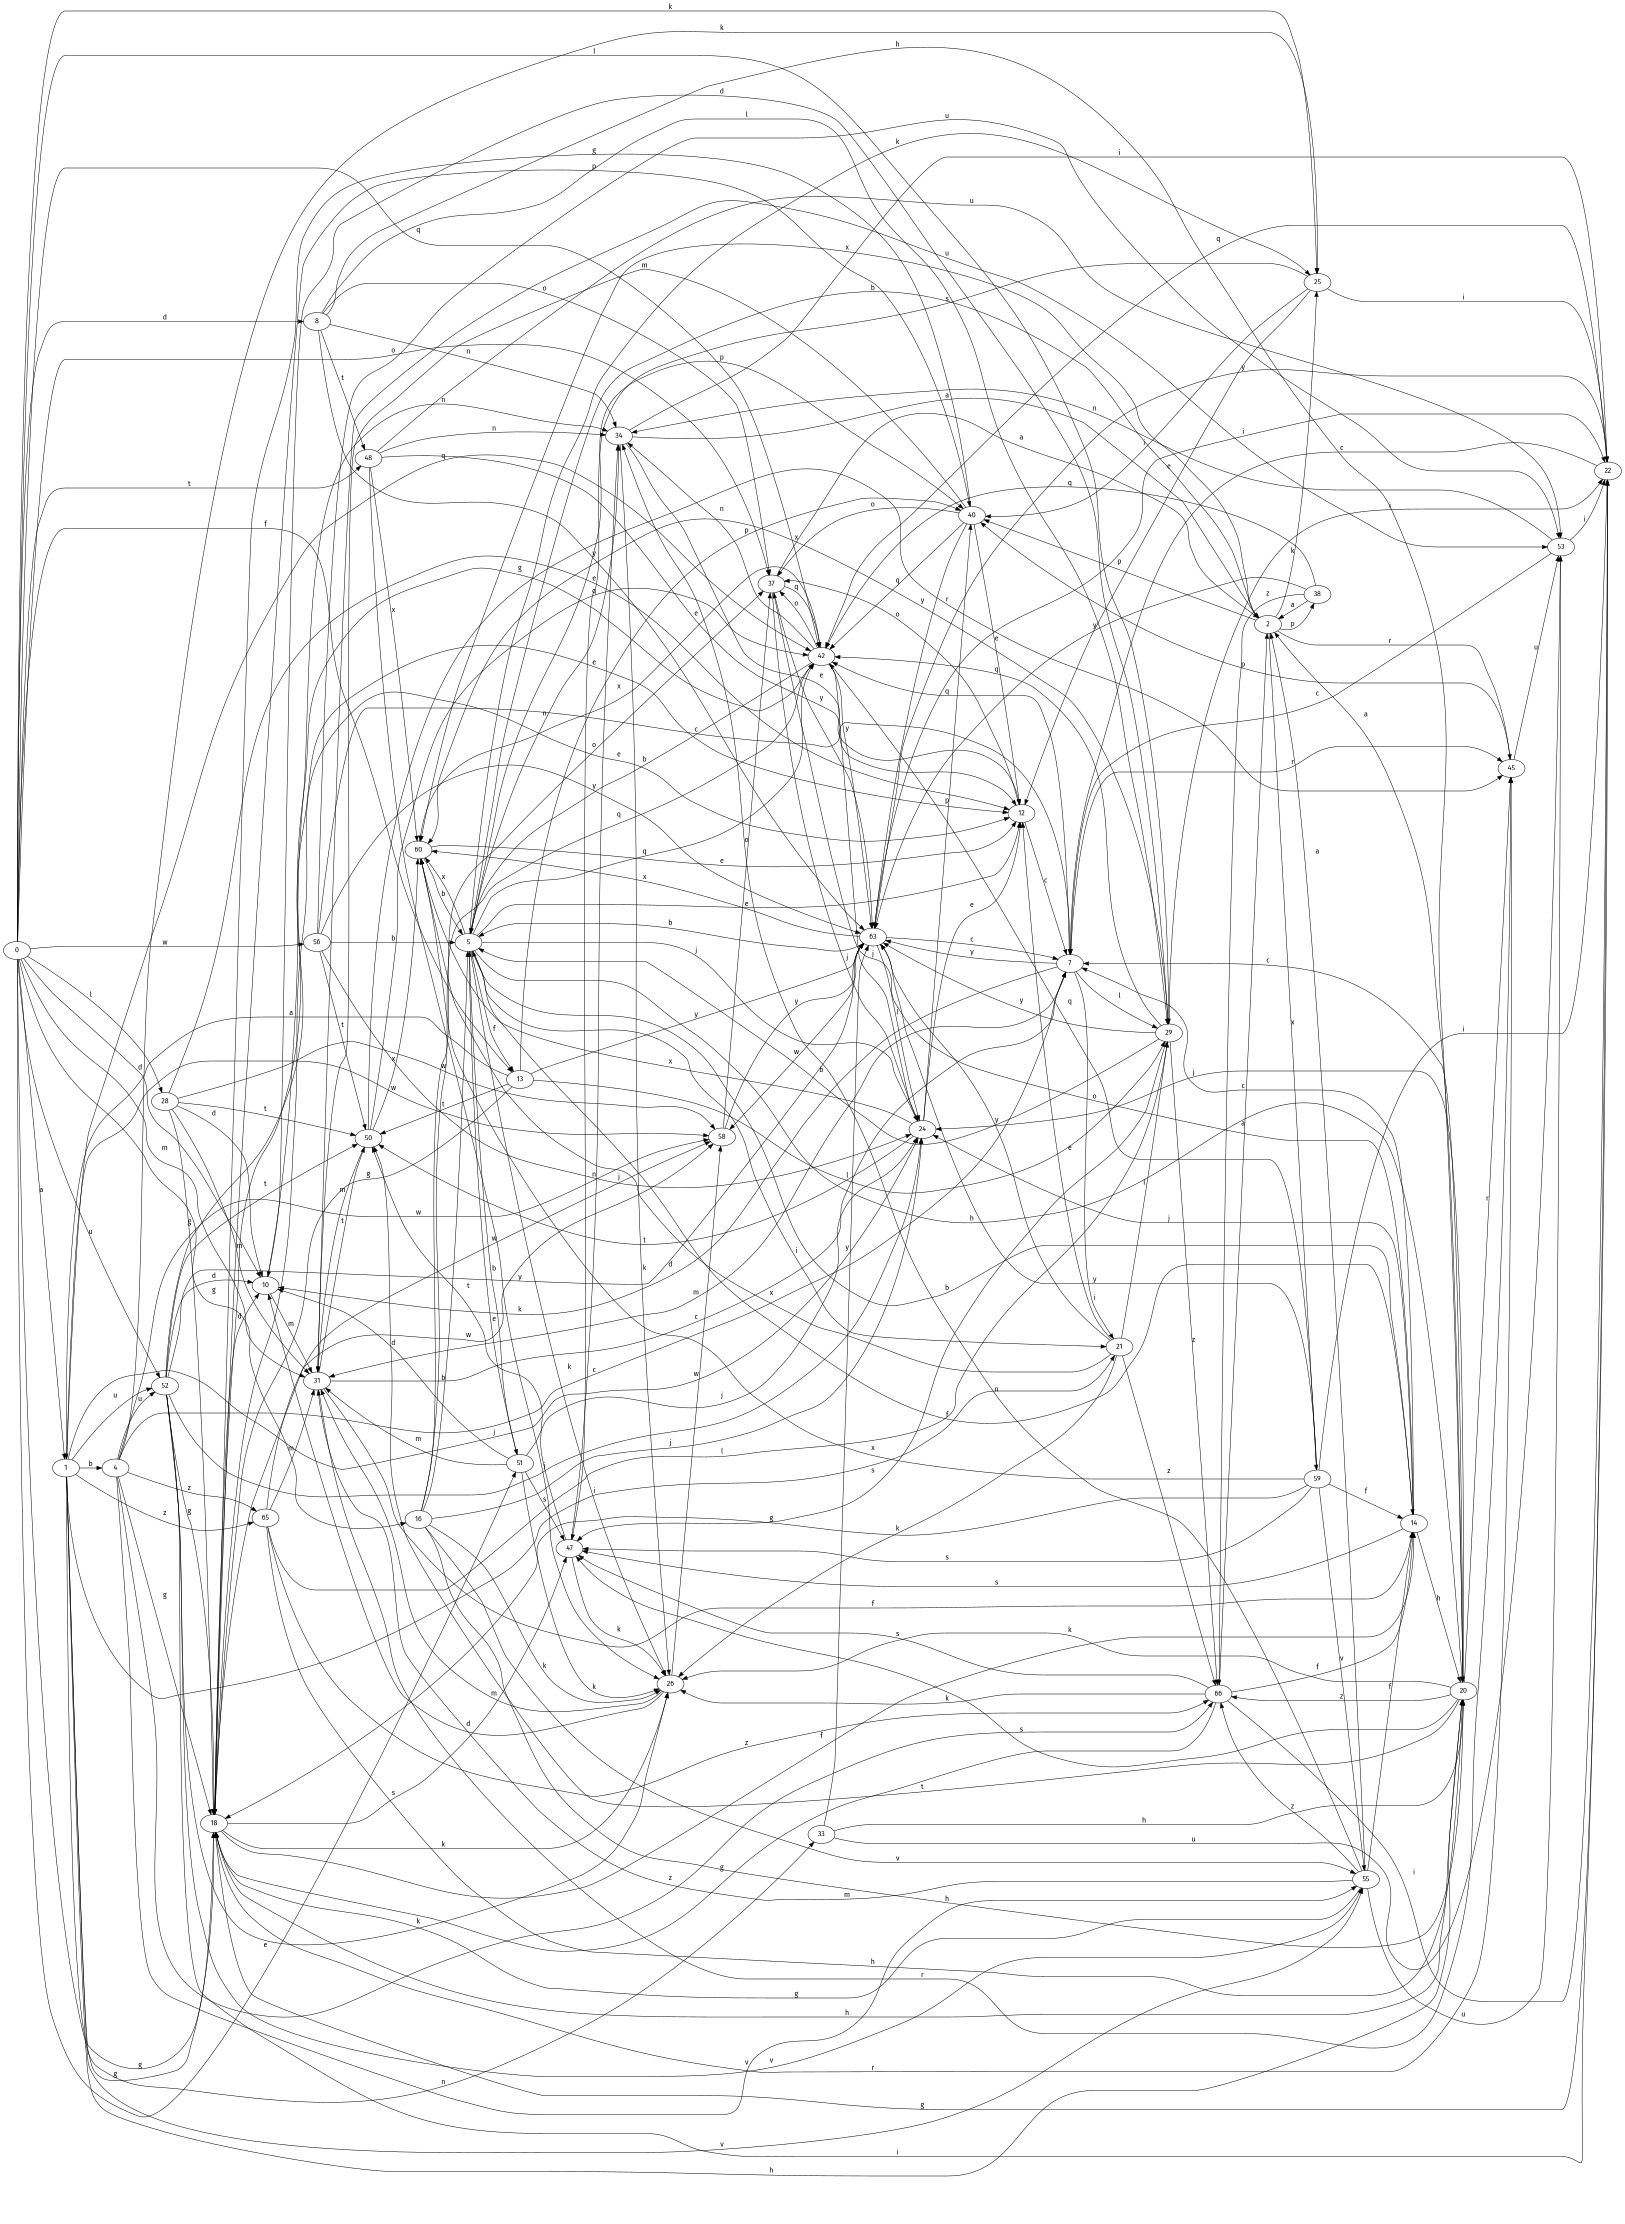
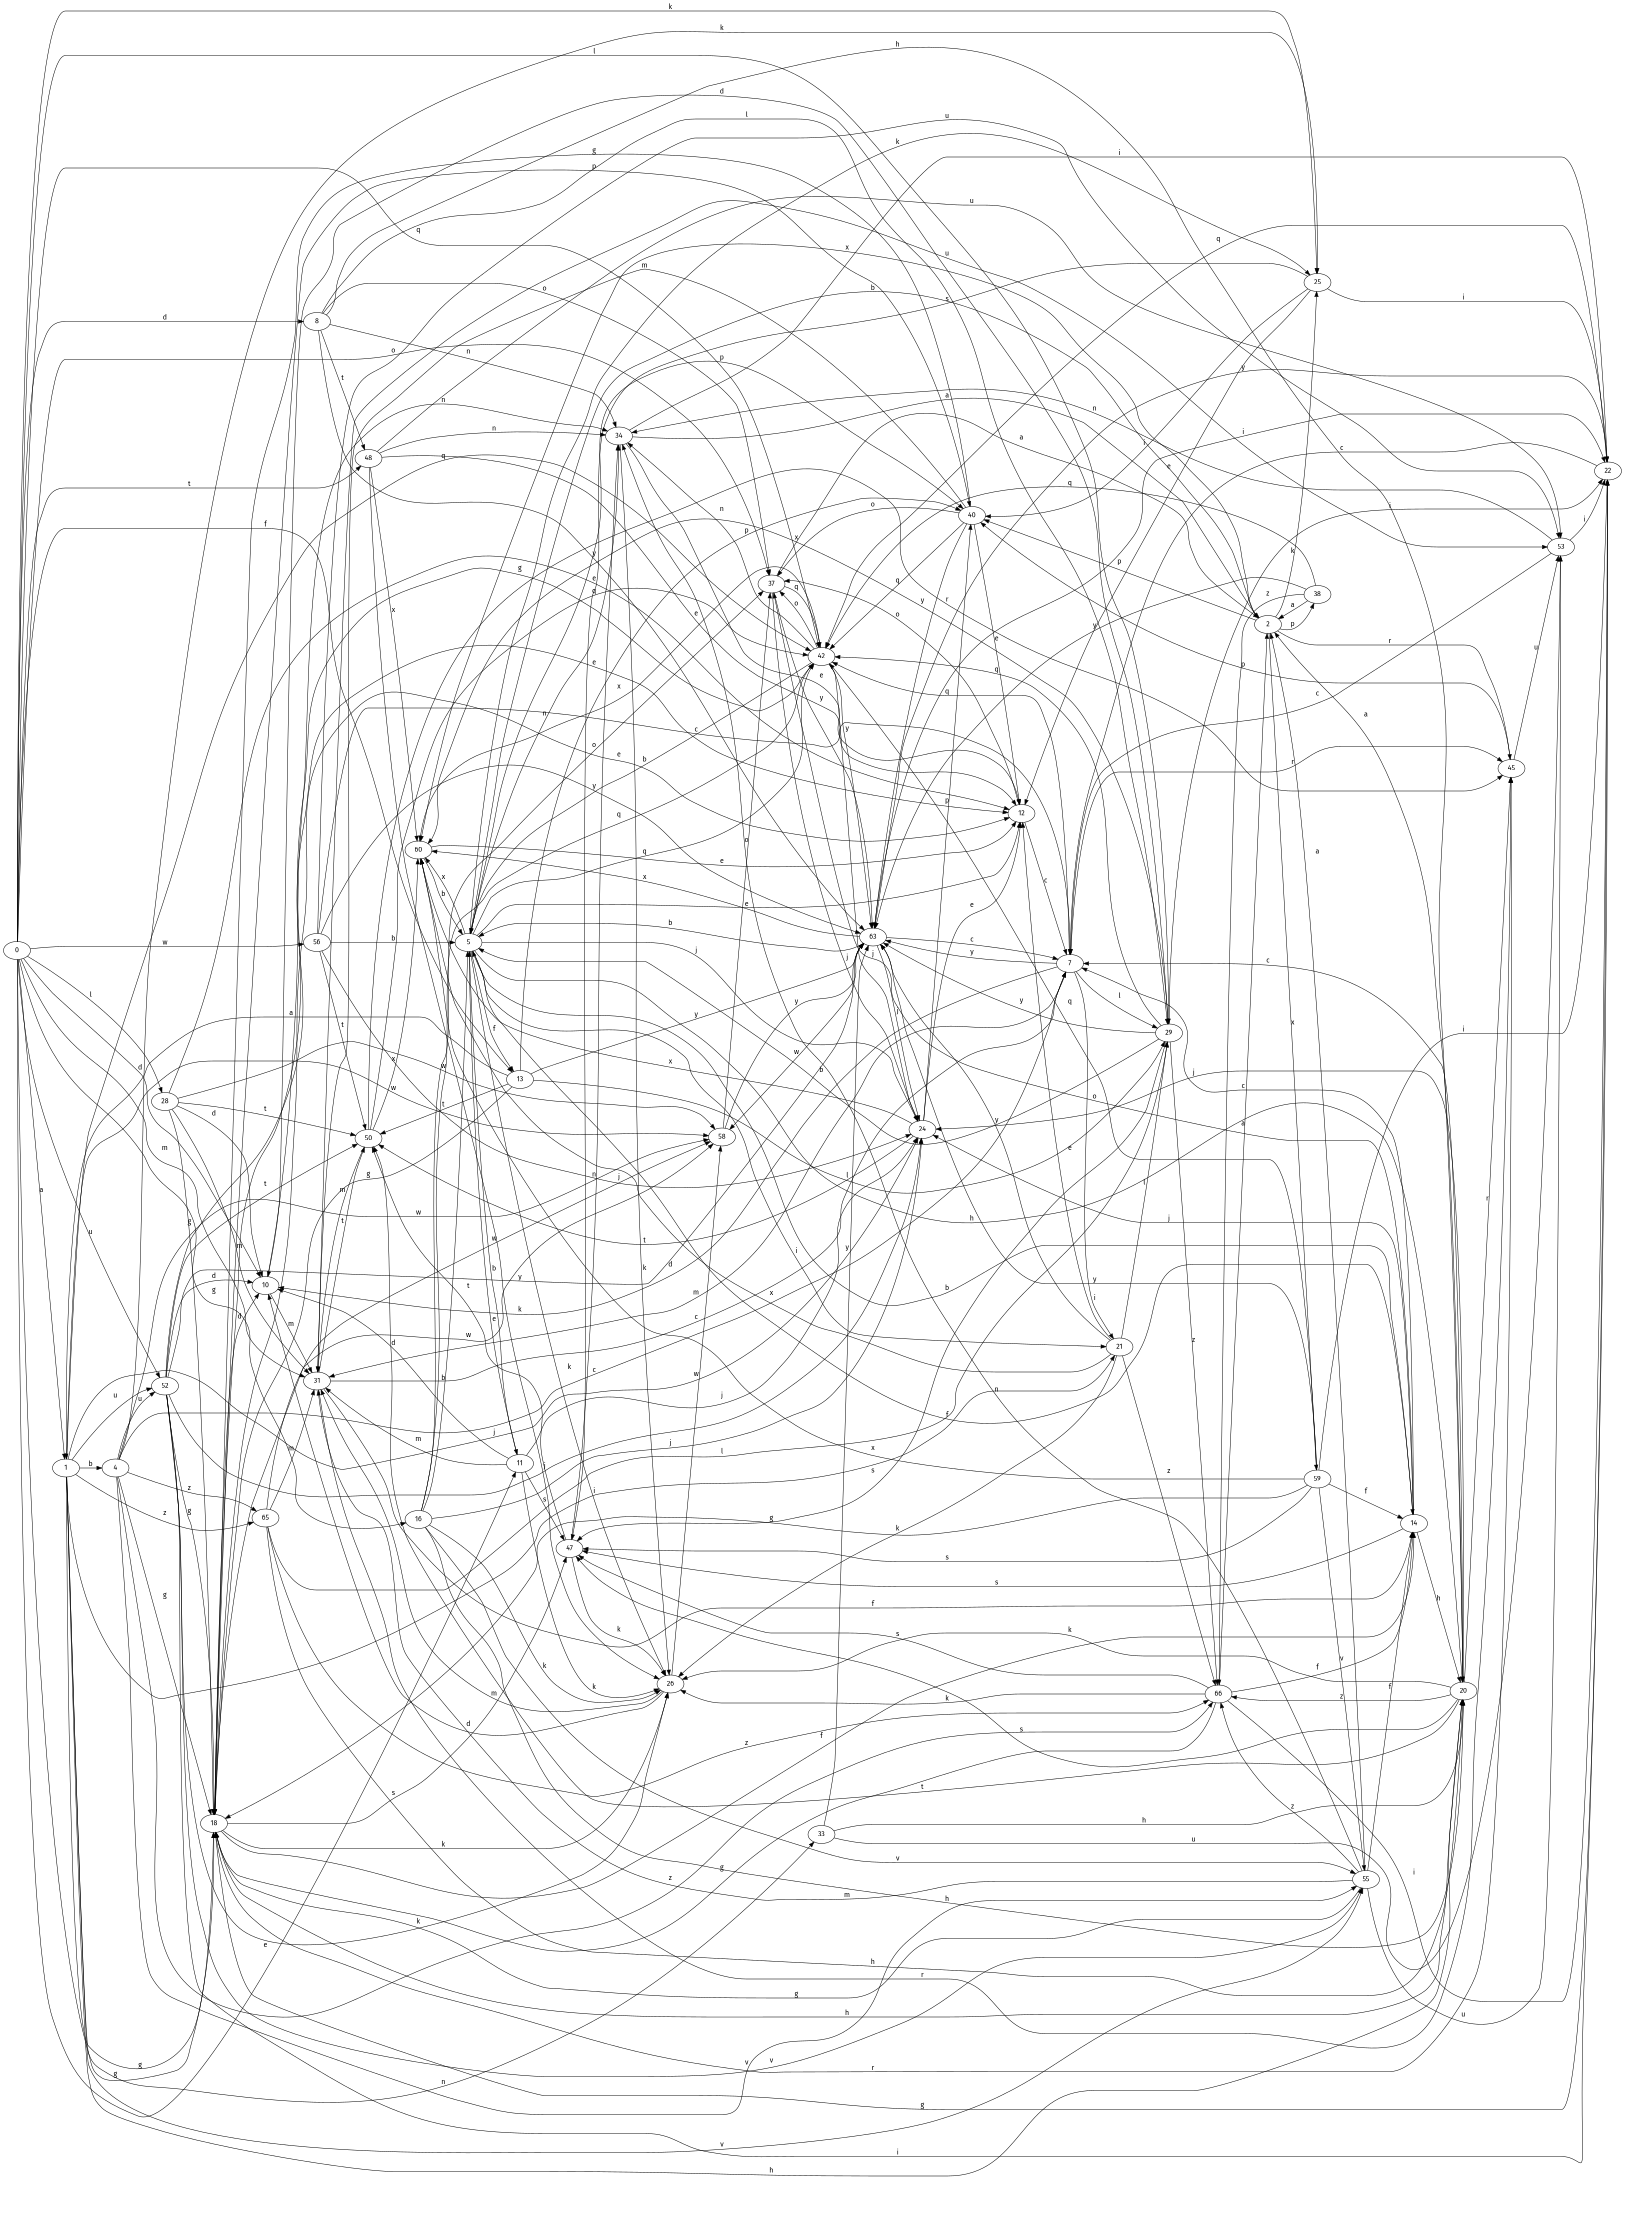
node "51": label "51" -> "11"
